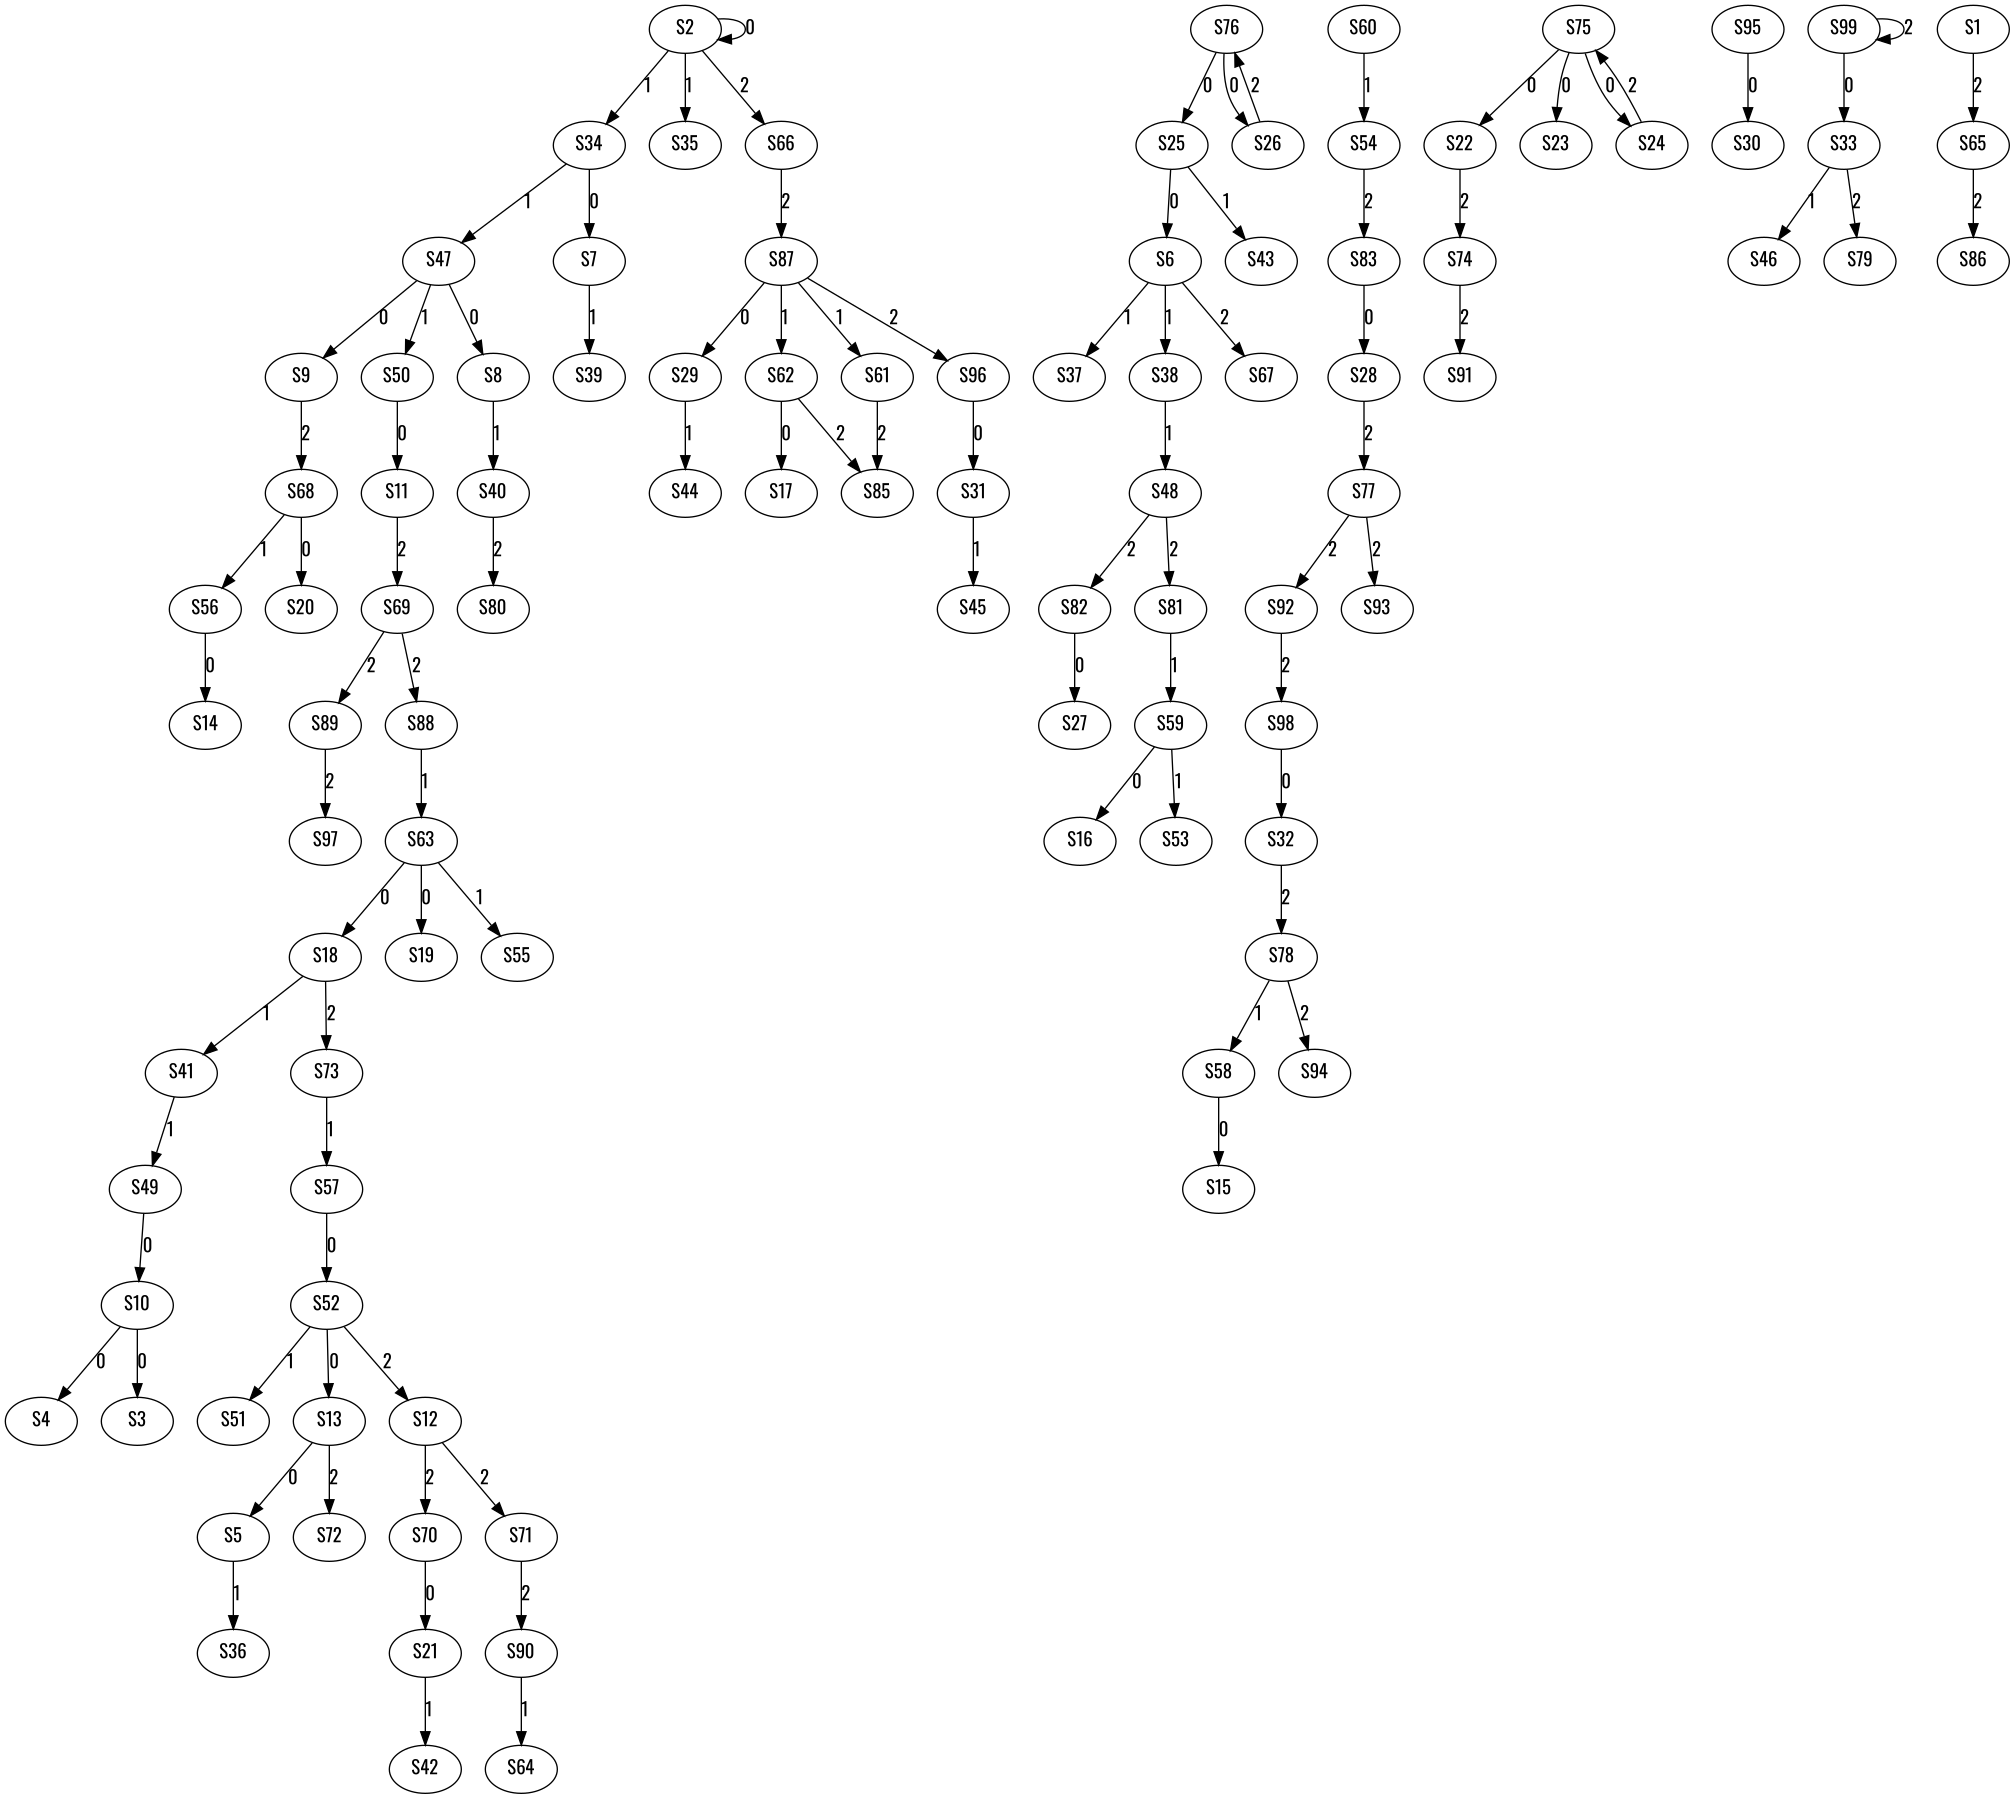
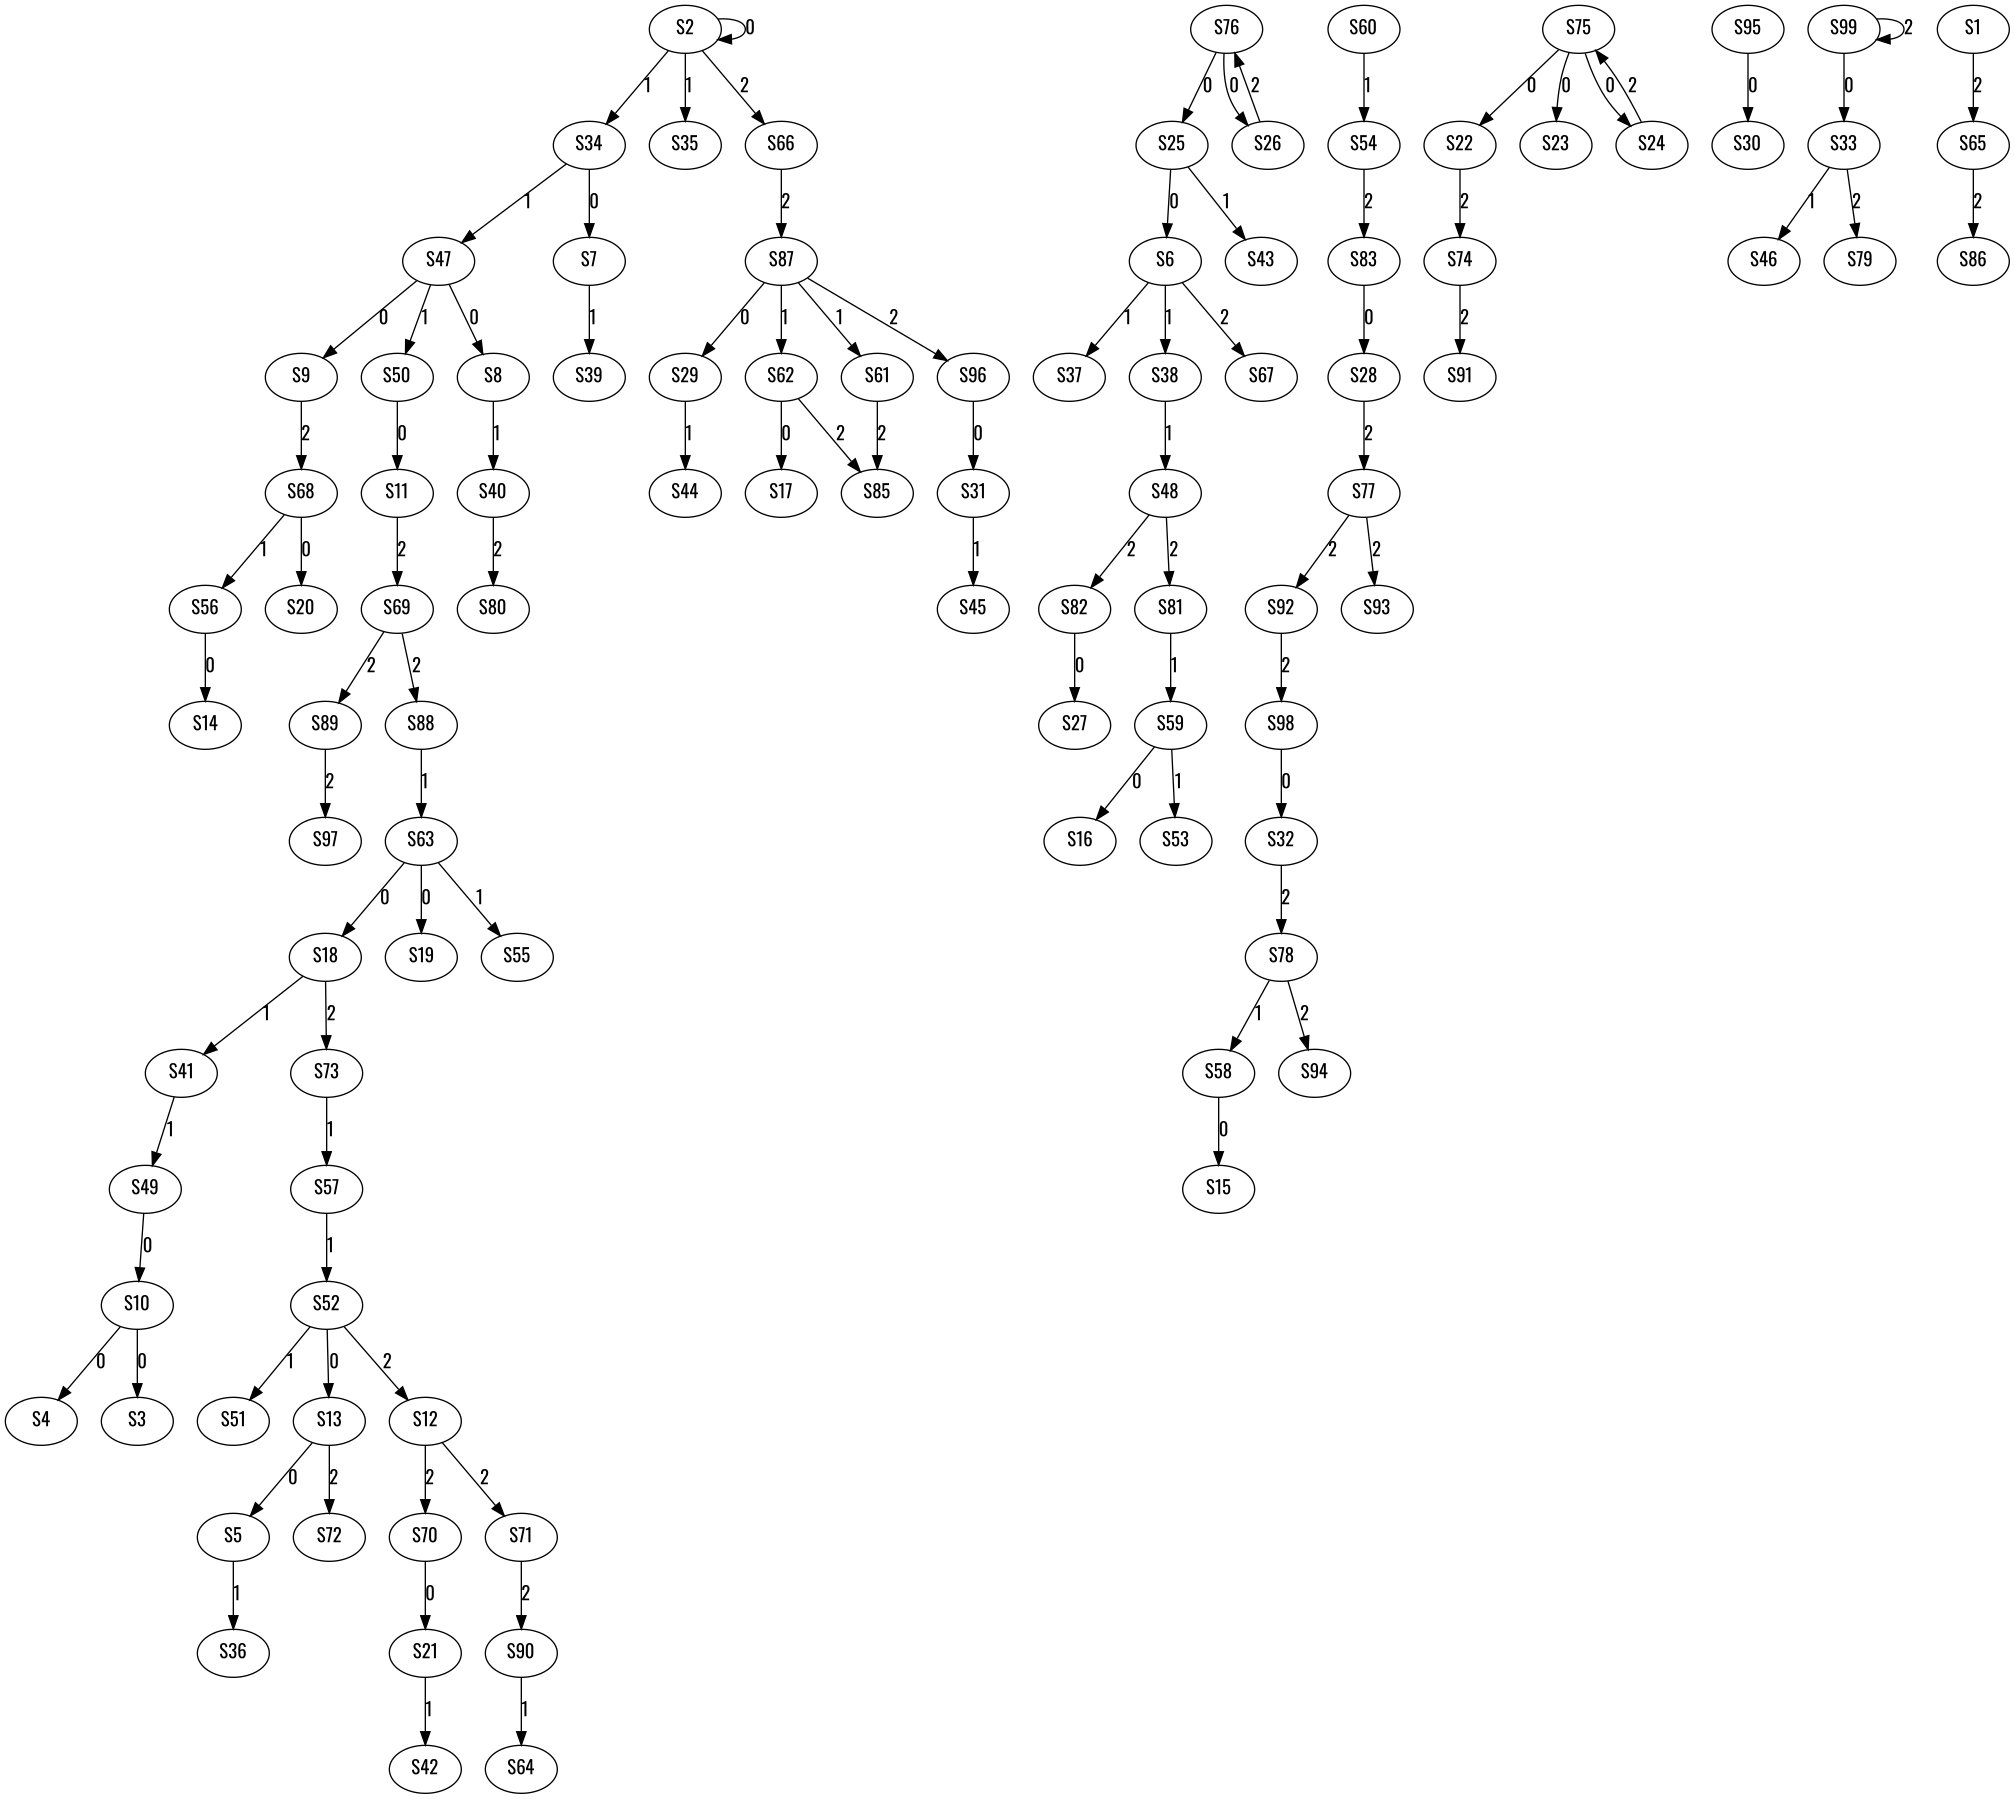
edge "S57" -> "S52": label "0" -> "1"
